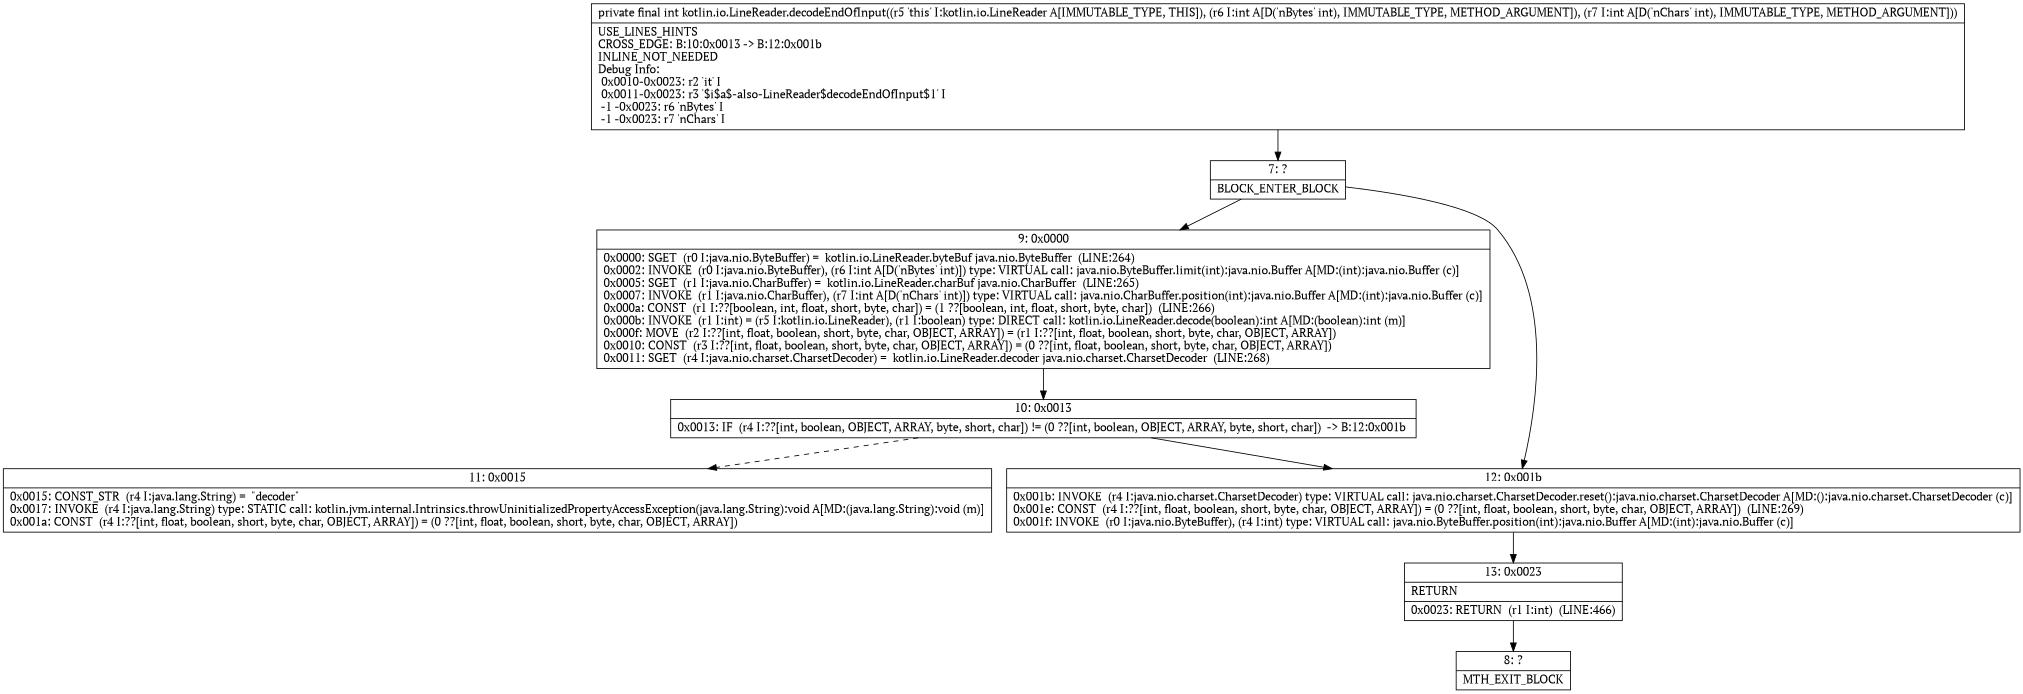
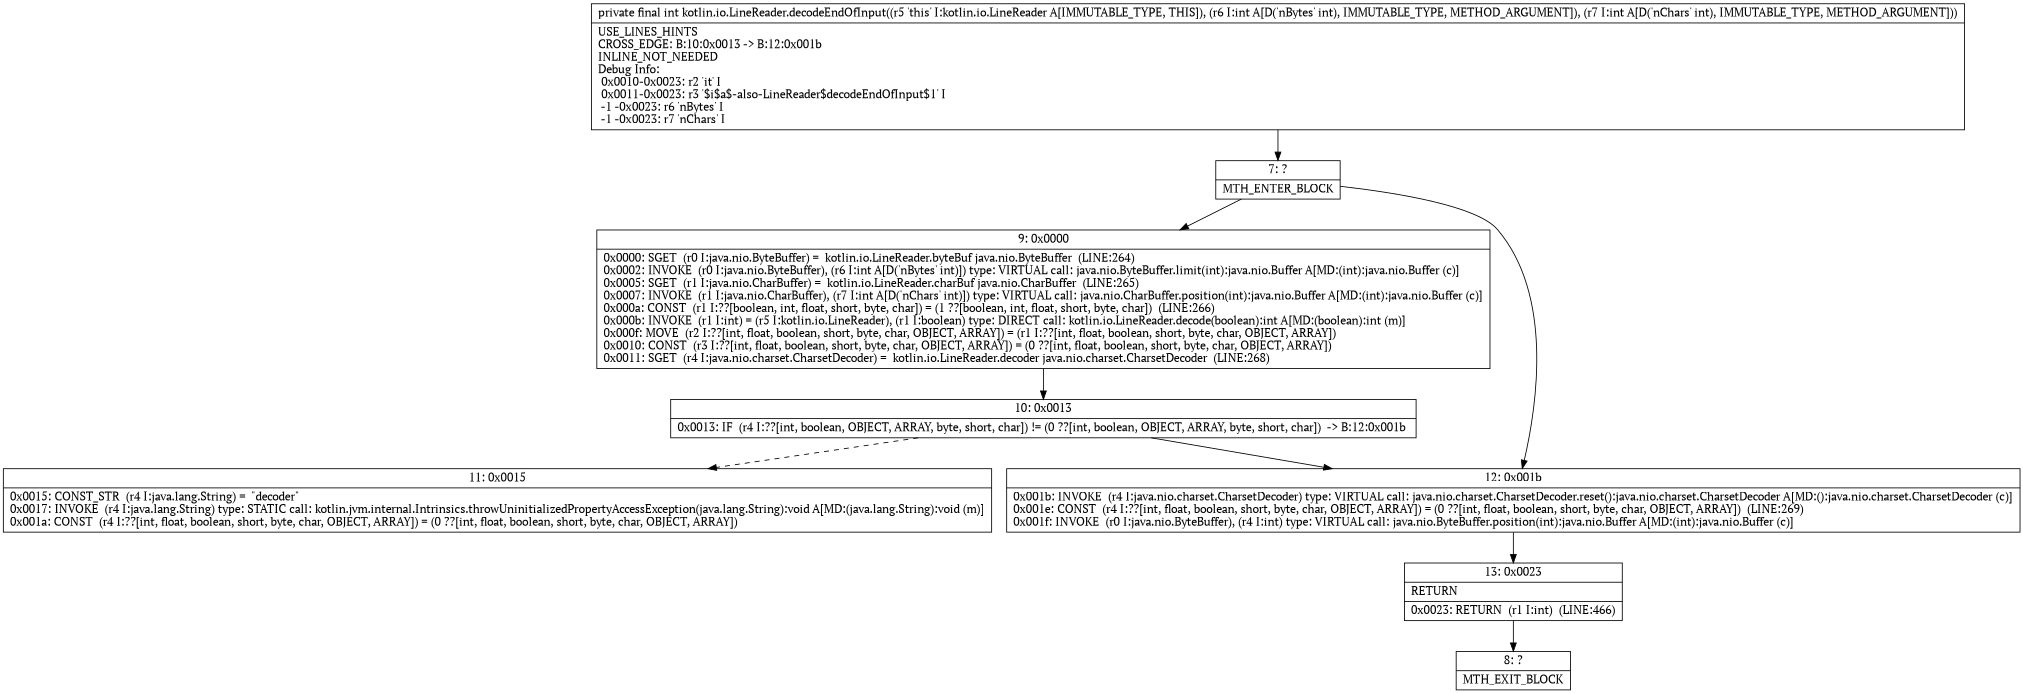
node "7: ?": text "BLOCK_ENTER_BLOCK" -> "MTH_ENTER_BLOCK"
